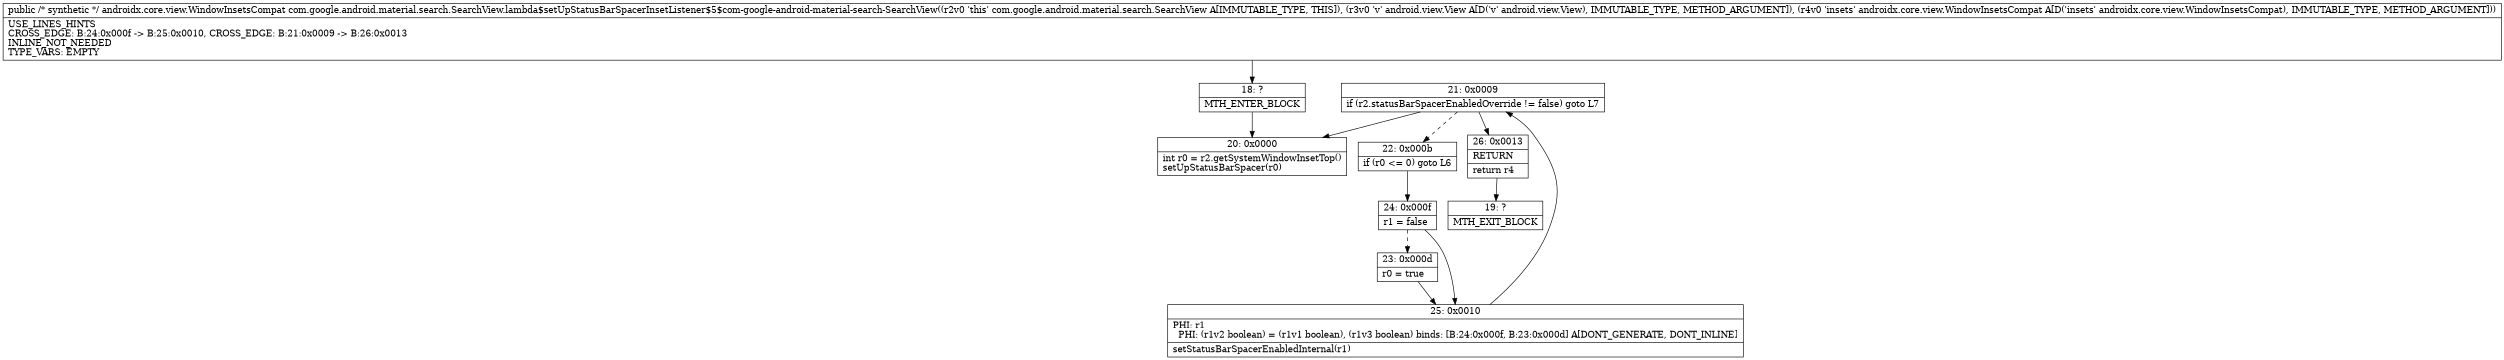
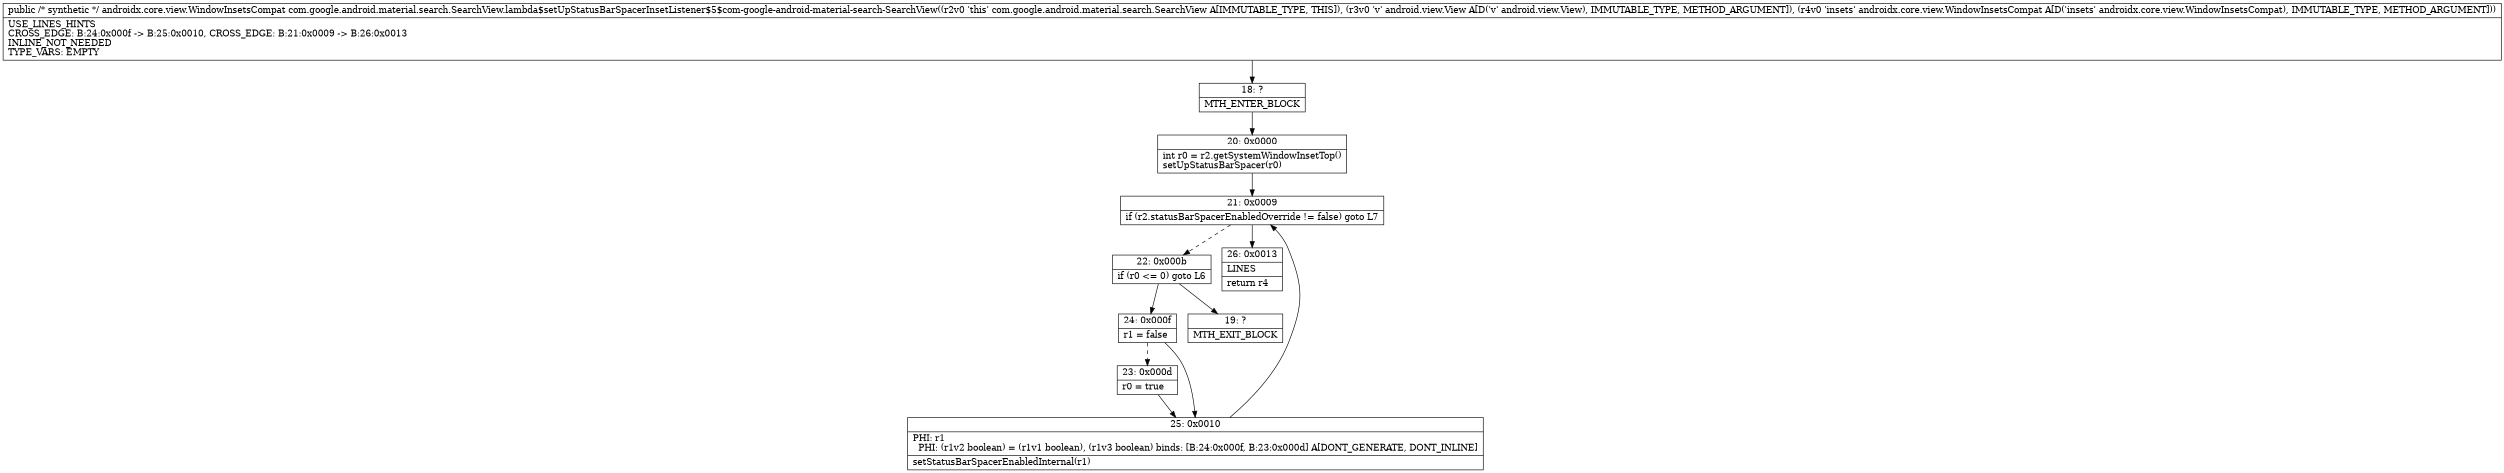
edge "21: 0x0009" -> "20: 0x0000": reversed
node "26: 0x0013": text "RETURN" -> "LINES"
edge "26: 0x0013" -> "19: ?": now "22: 0x000b" -> "19: ?"
